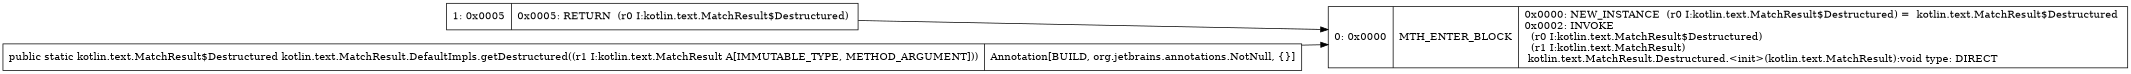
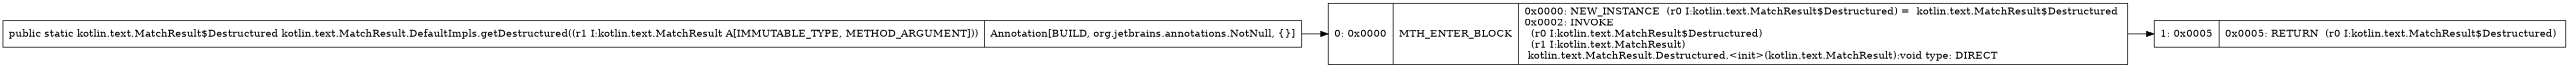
edge "1: 0x0005" -> "0: 0x0000": reversed
